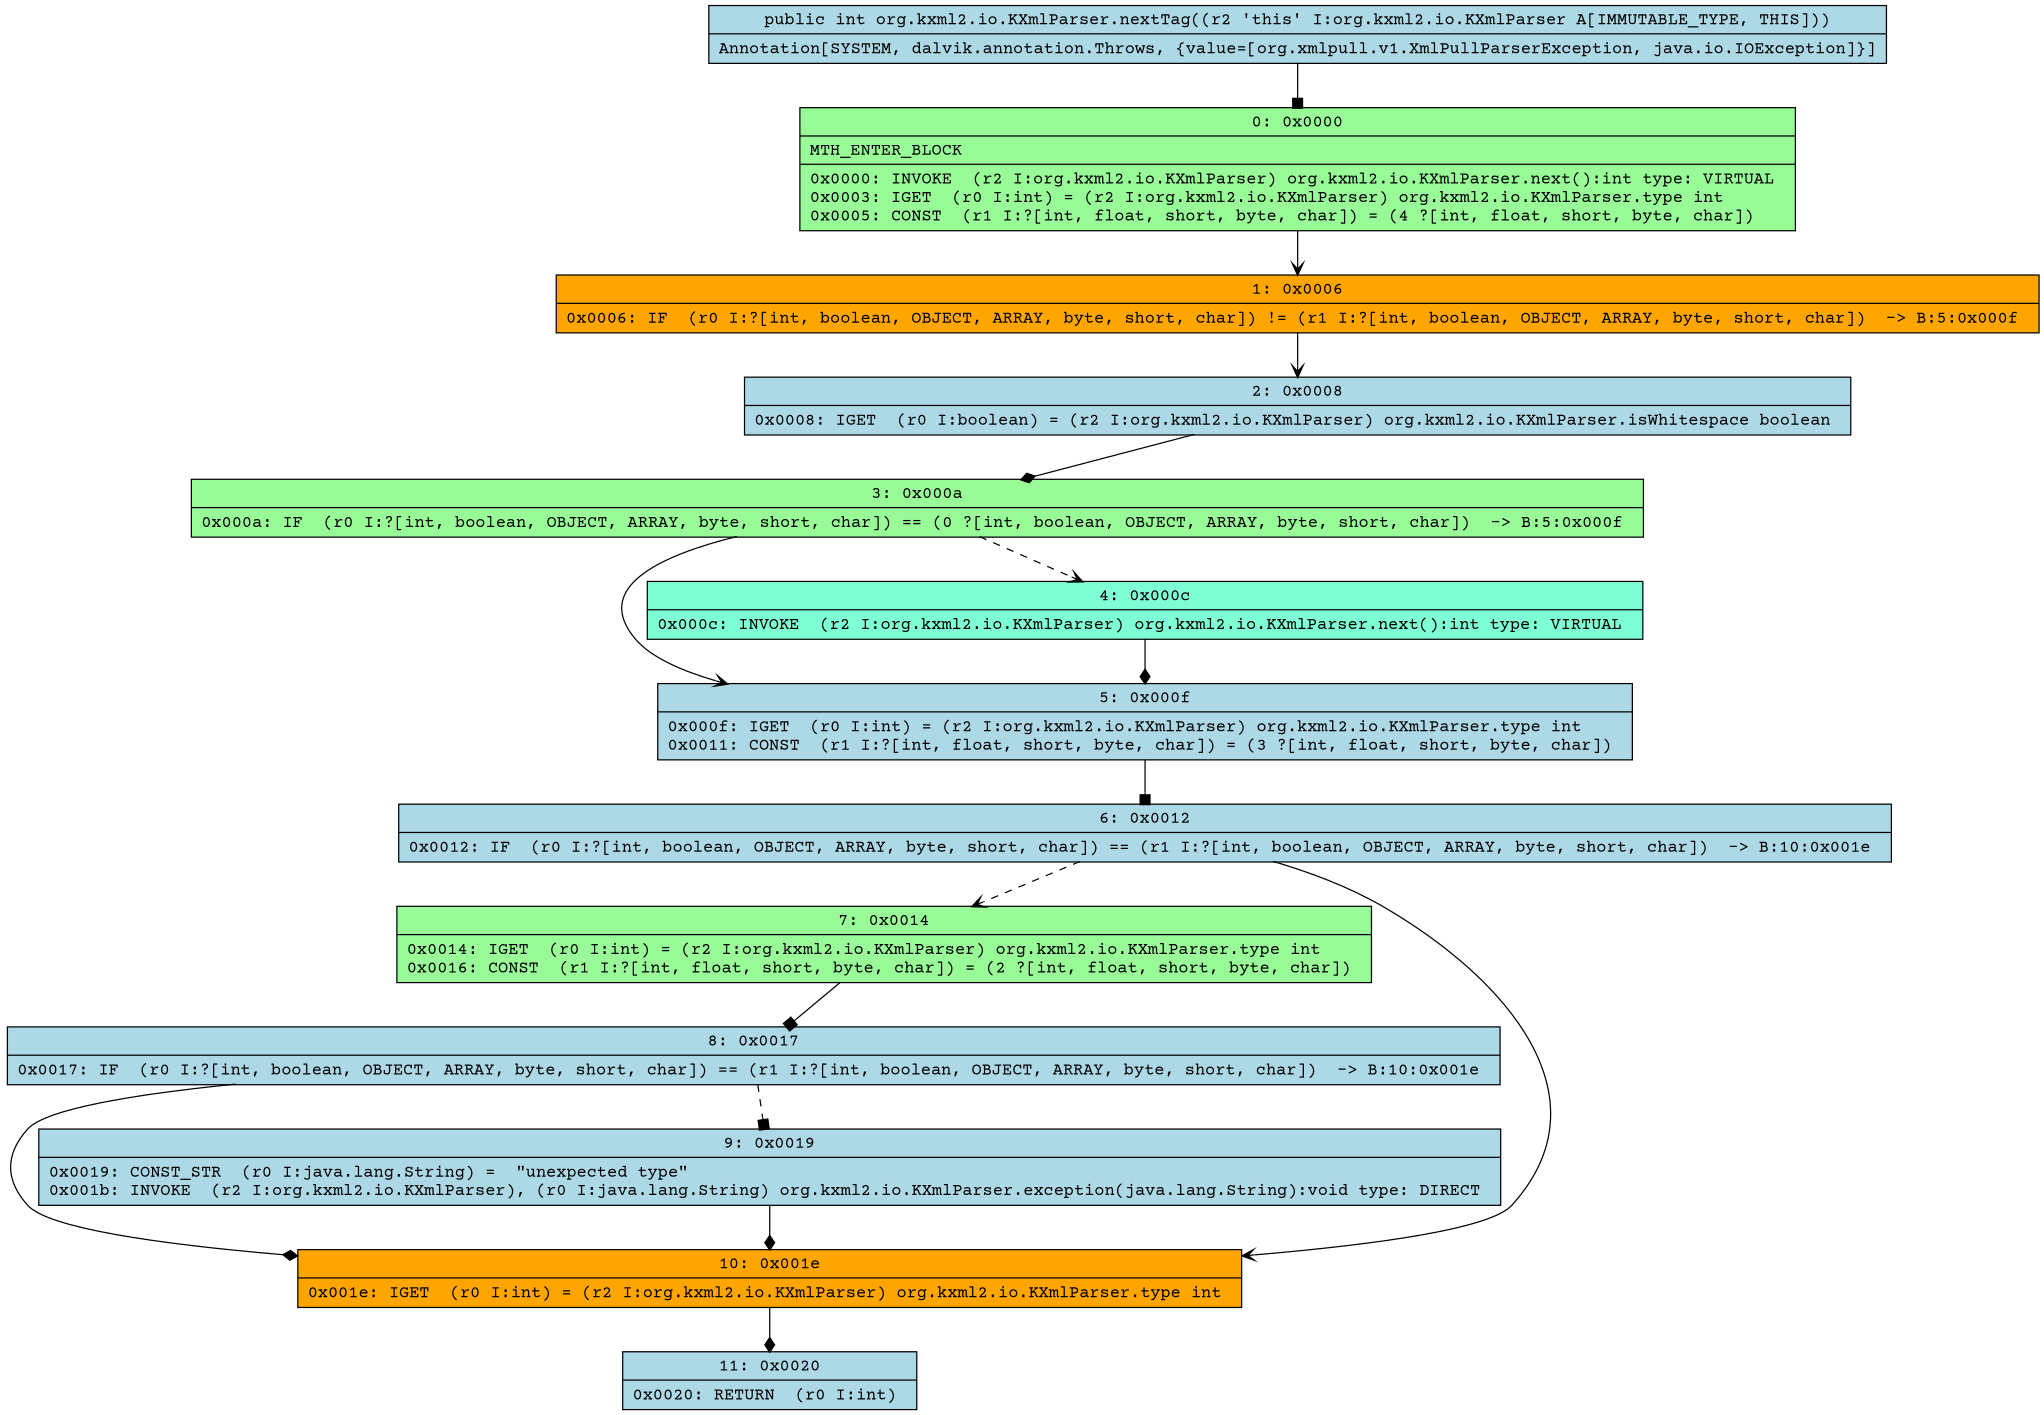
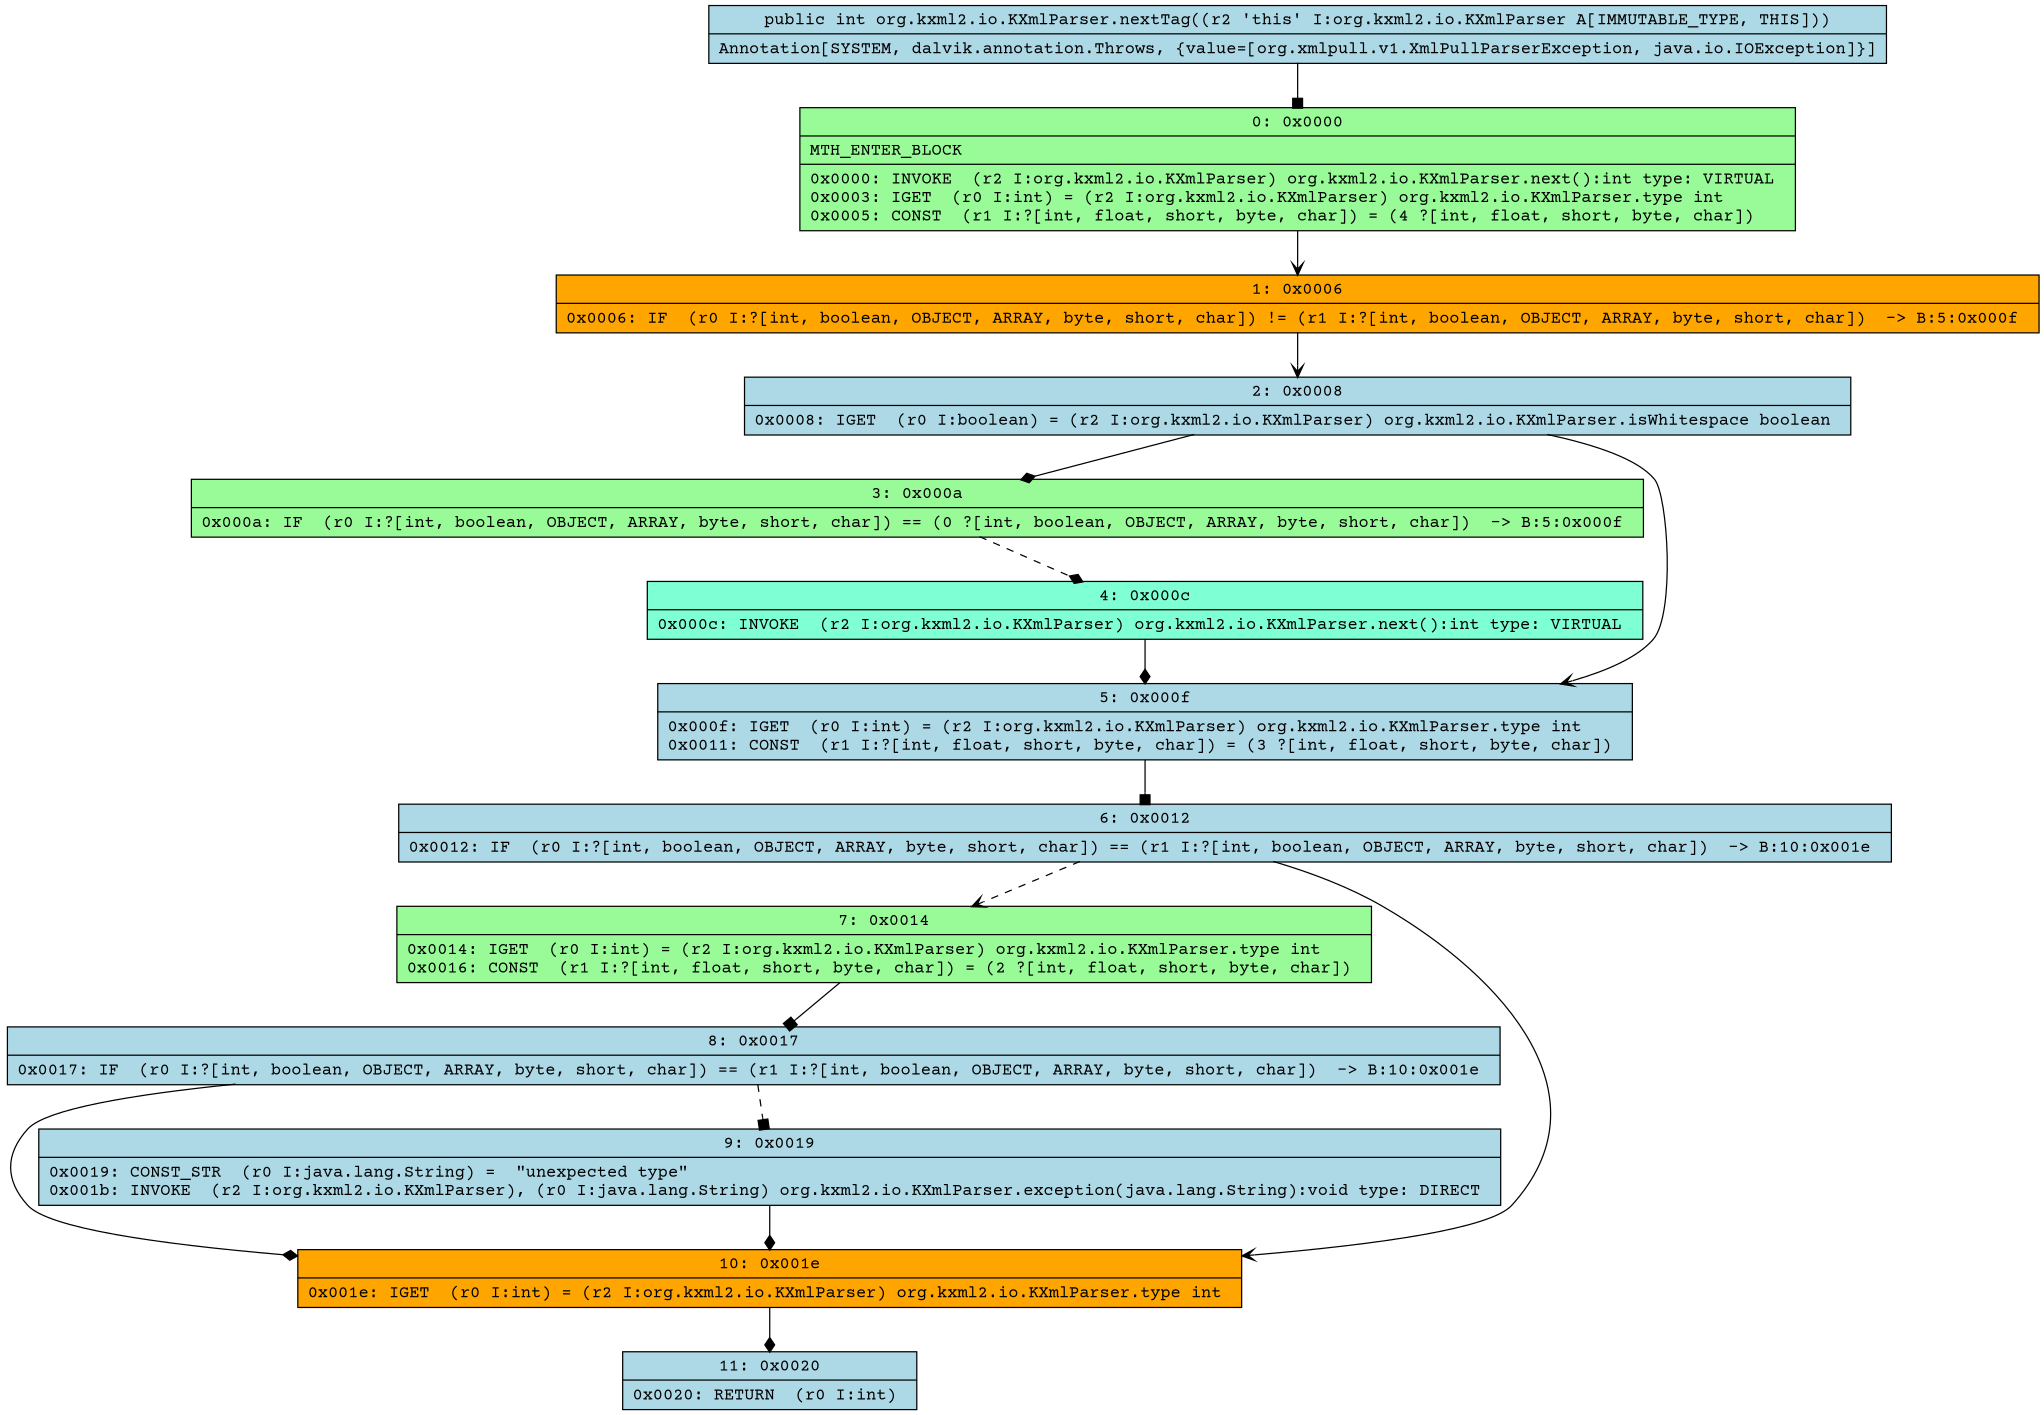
edge "3: 0x000a" -> "4: 0x000c": arrowhead vee -> diamond
edge "3: 0x000a" -> "5: 0x000f": now "2: 0x0008" -> "5: 0x000f"
